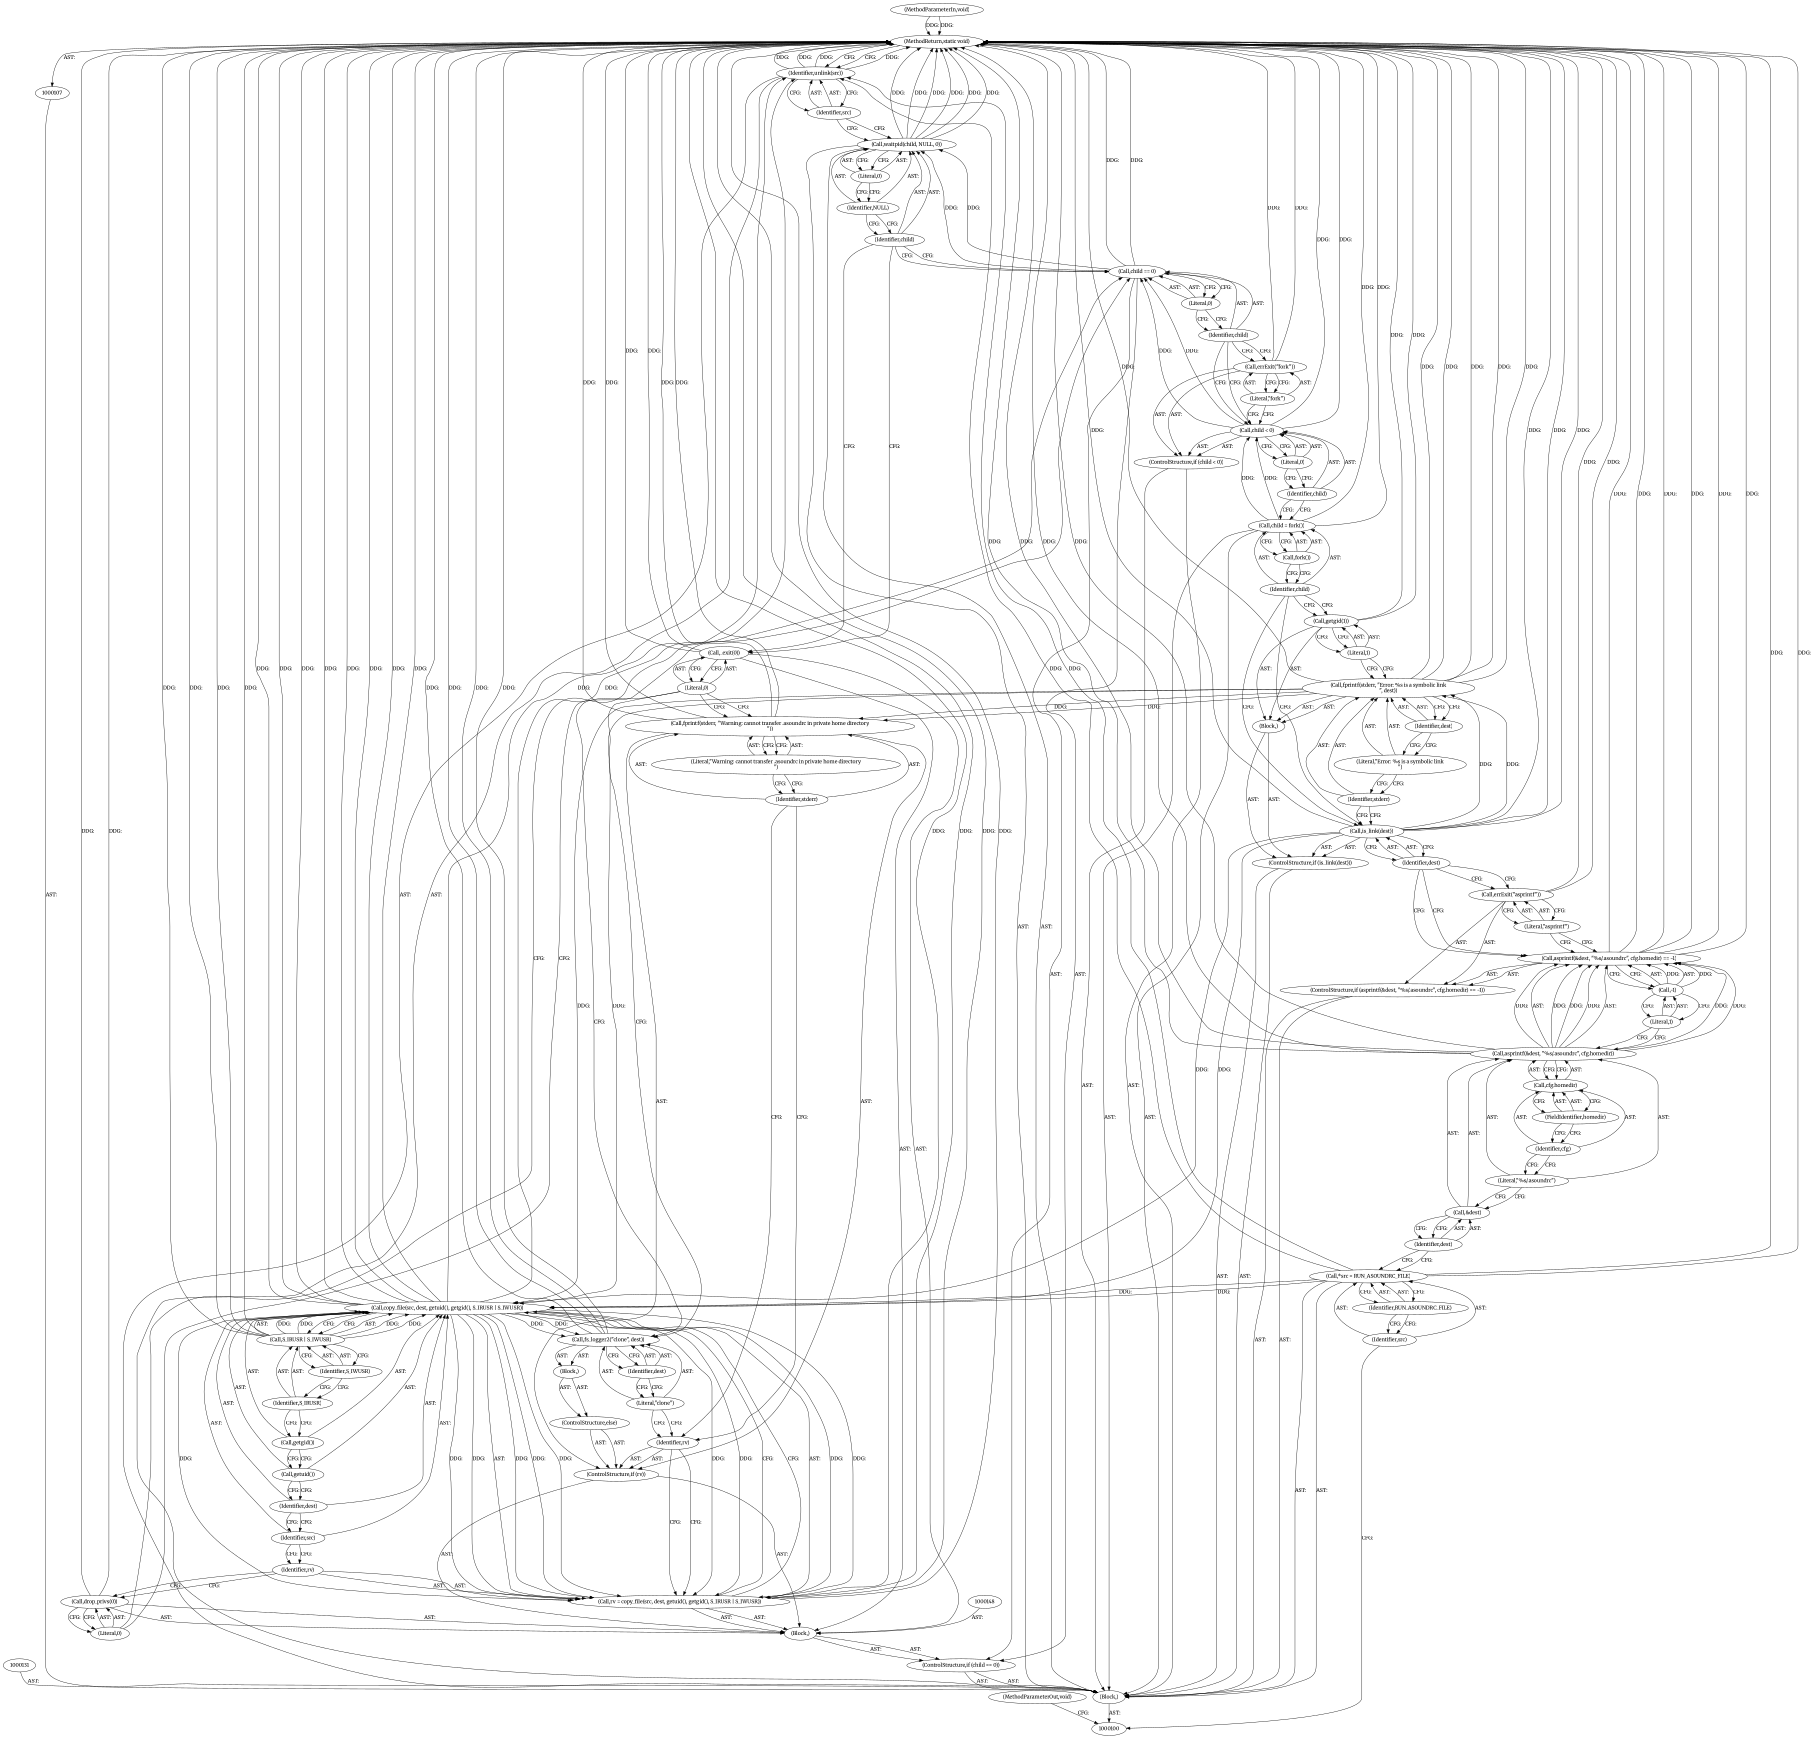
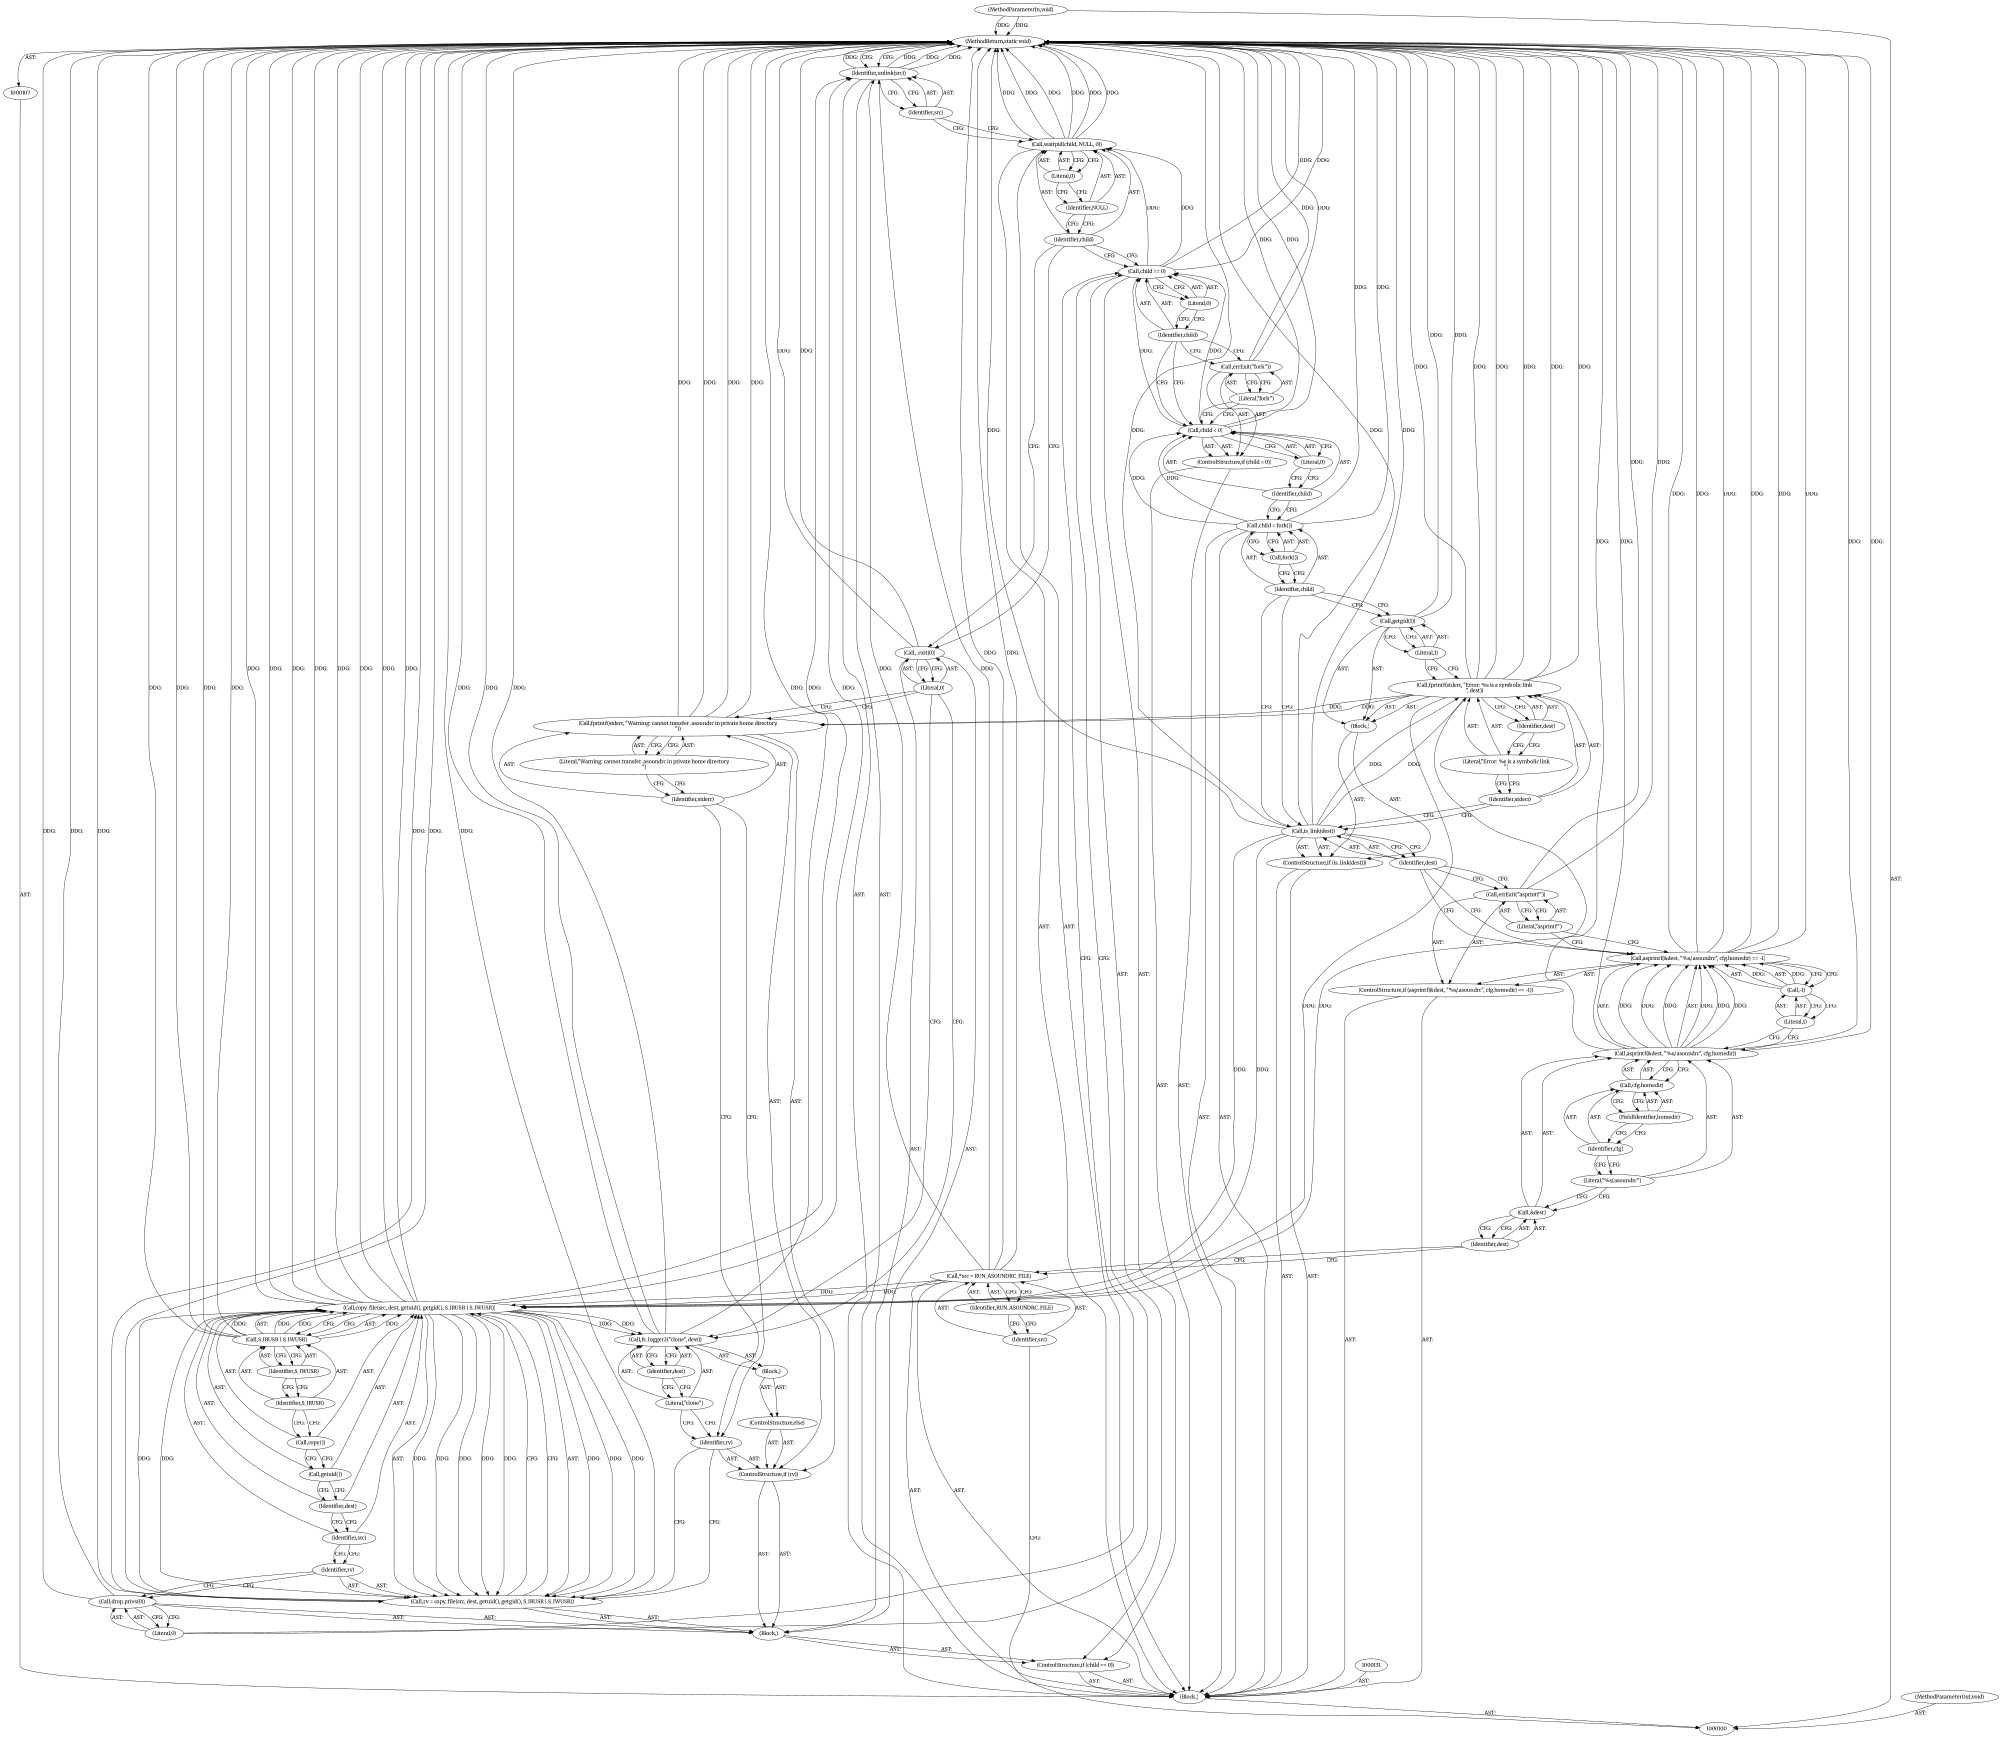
edge "(MethodParameterIn,void)" -> "1000100": added, label "AST:"
node "(Call,getgid())": label "(Call,getgid())" -> "(Call,copy())"
node "1000148": removed
edge "(MethodParameterOut,void)" -> "1000100": label "CFG: " -> "AST: "
